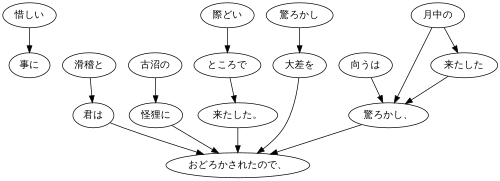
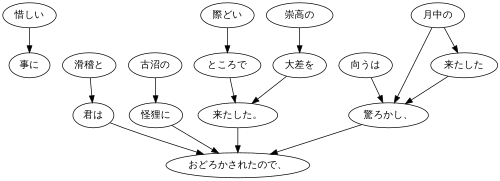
node "驚ろかし": label "驚ろかし" -> "崇高の"
edge "大差を" -> "おどろかされたので、": now "大差を" -> "来たした。"
